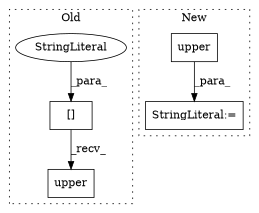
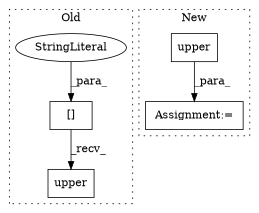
node "StringLiteral:=": label "StringLiteral:=" -> "Assignment:="
